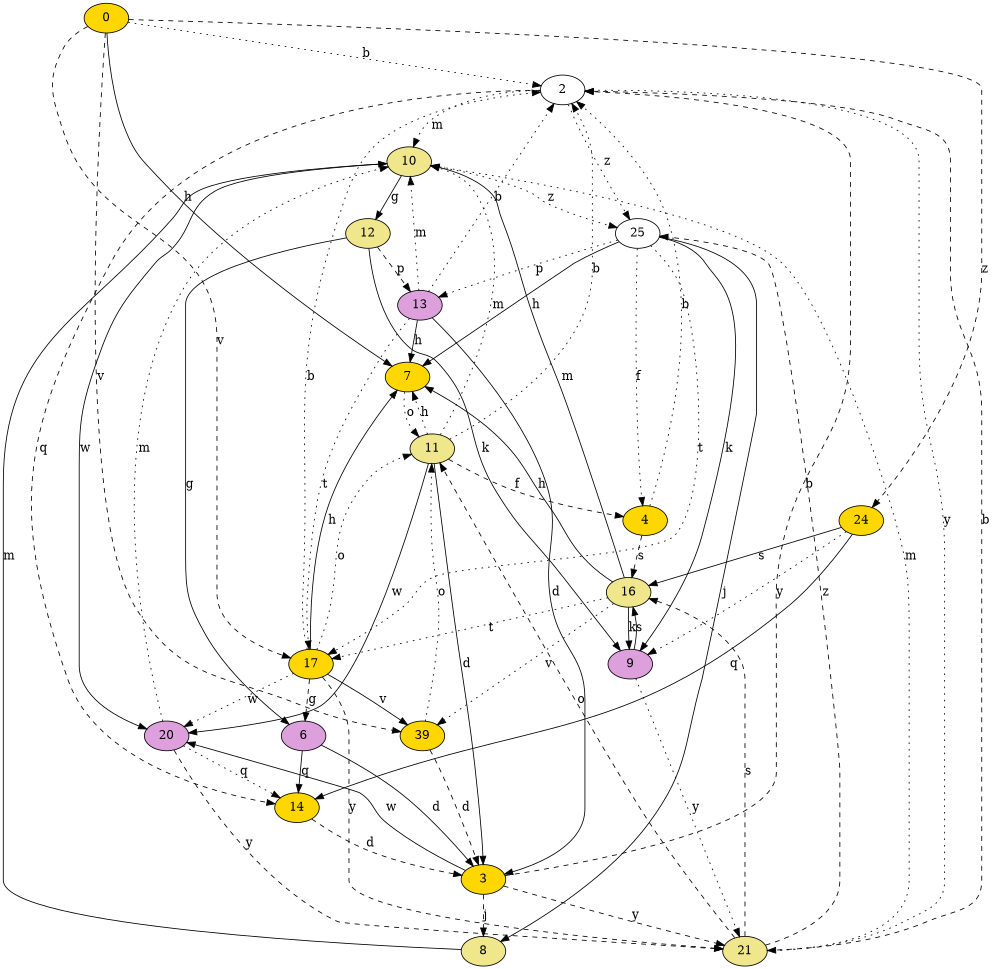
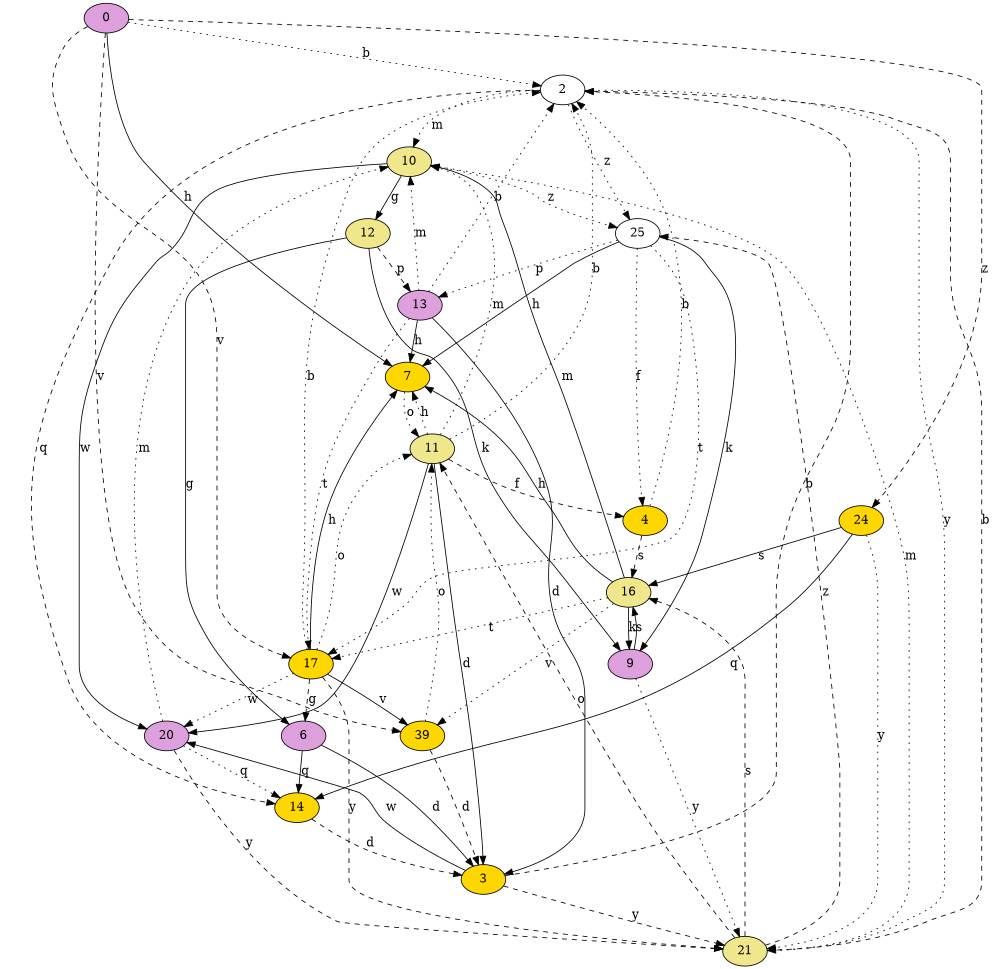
node "0": fillcolor gold -> plum
edge "24" -> "9": now "24" -> "21"
node "8": removed
